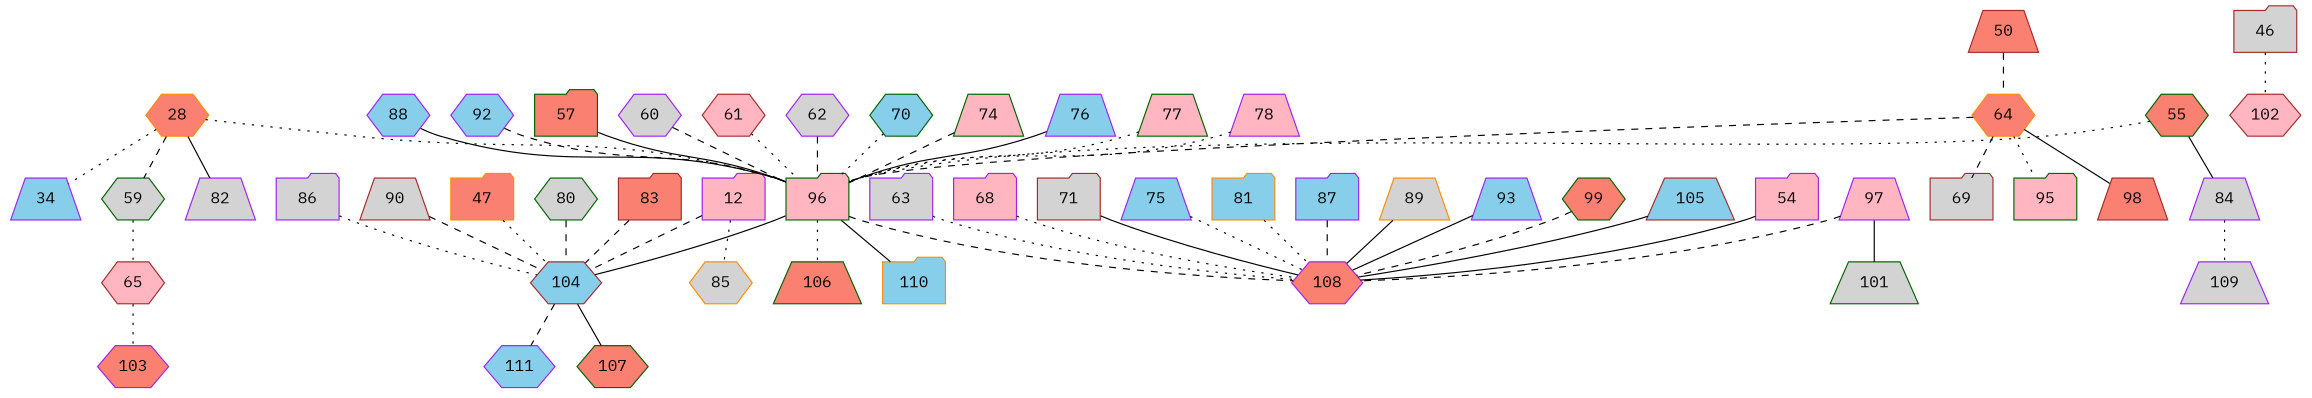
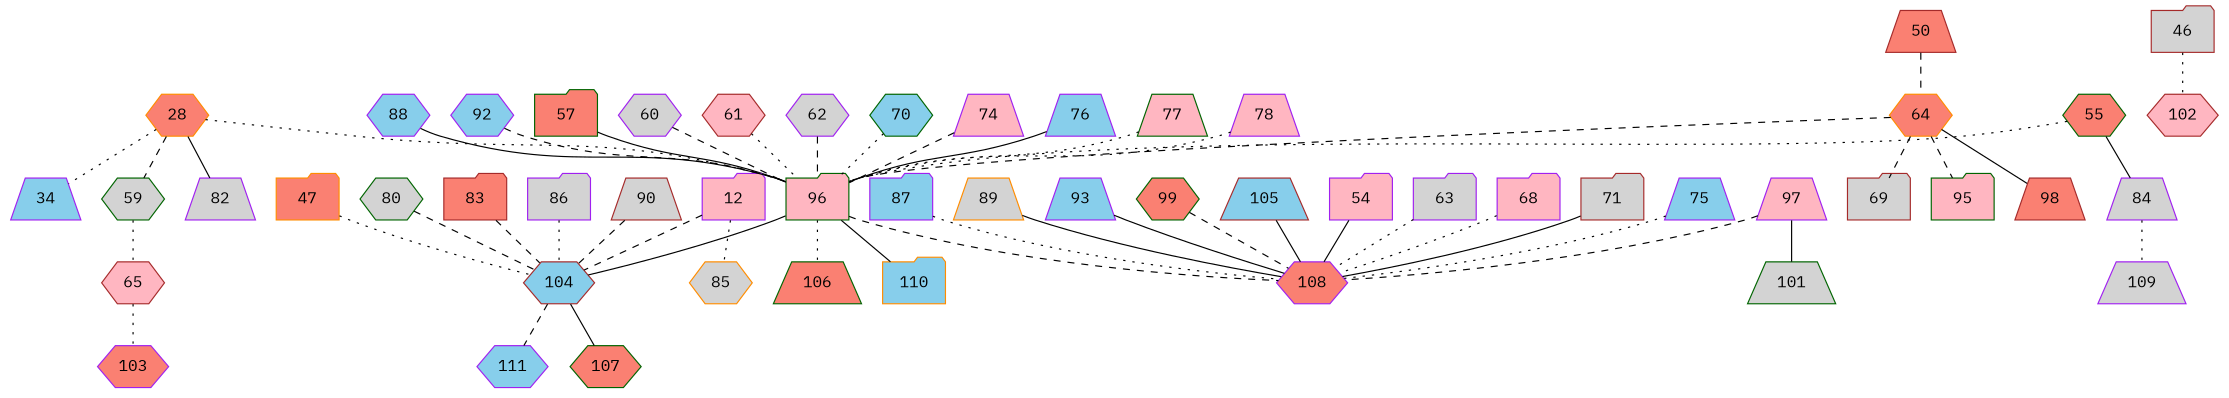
node "74": color darkgreen -> purple
edge "64" -- "95": style dotted -> dashed
node "81": removed
edge "87" -- "108": style dashed -> dotted
